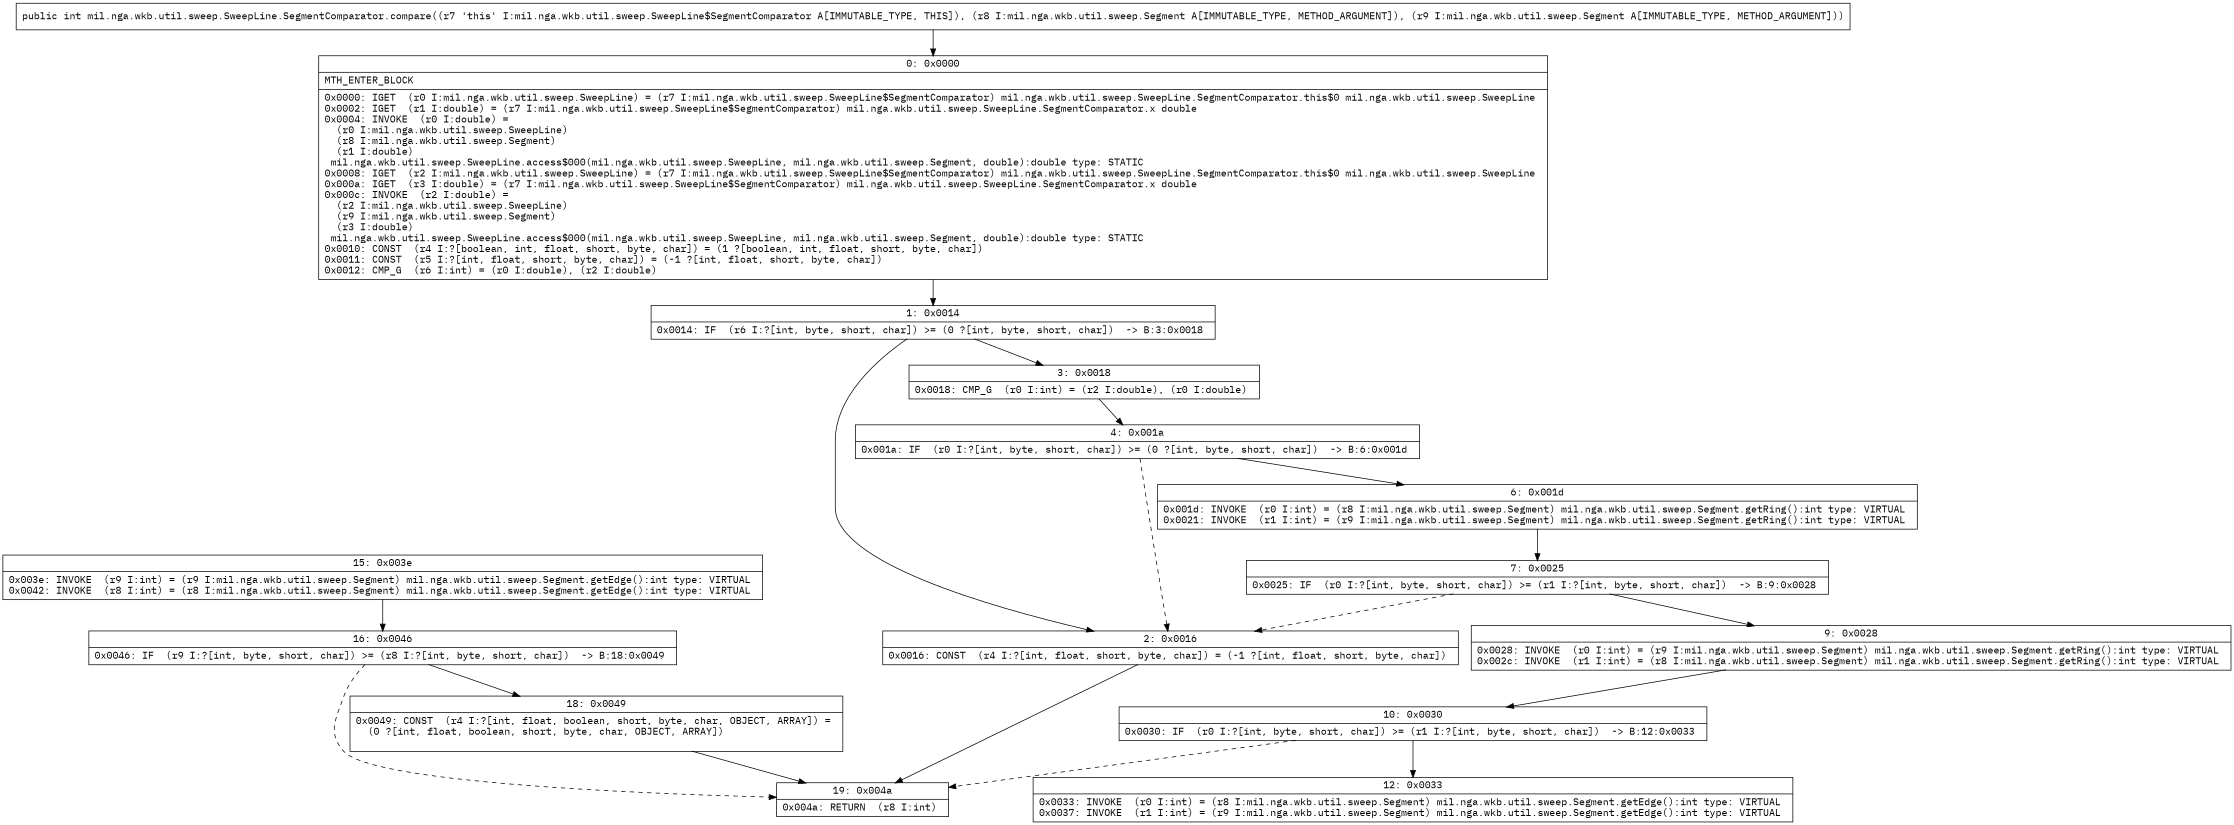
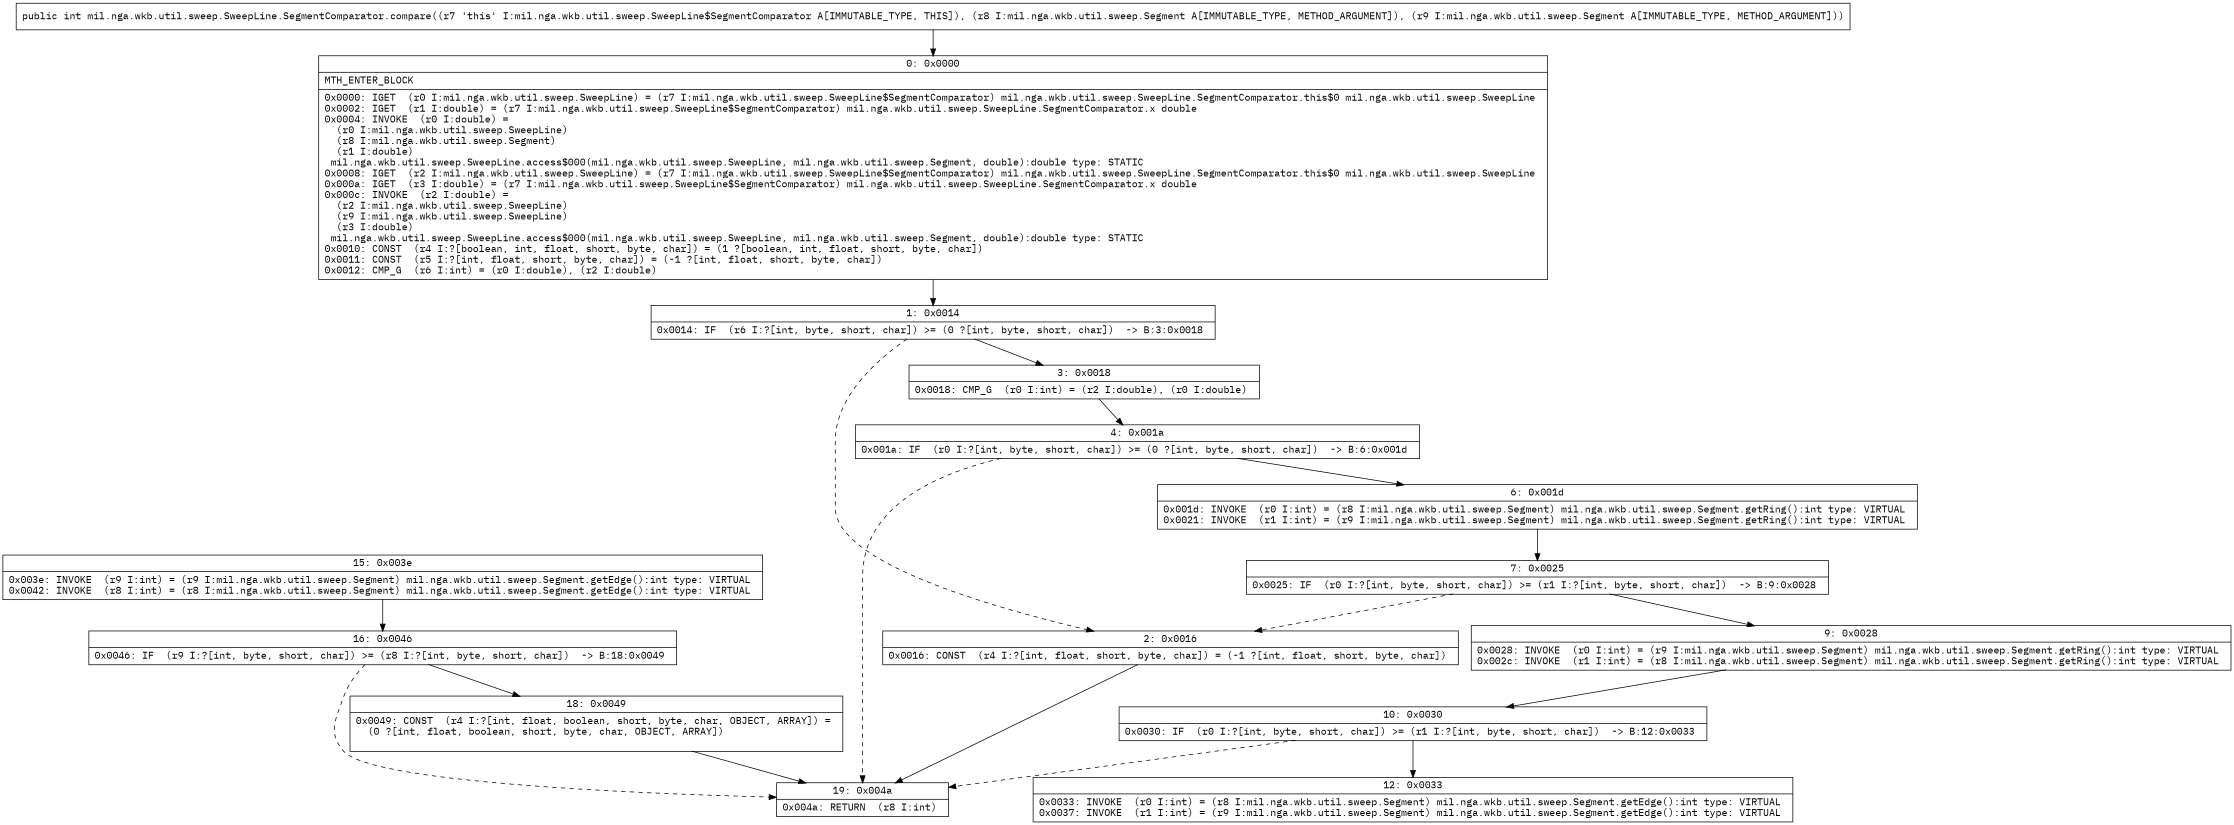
node "0: 0x0000": text "(r9 I:mil.nga.wkb.util.sweep.Segment)" -> "(r9 I:mil.nga.wkb.util.sweep.SweepLine)"
edge "4: 0x001a" -> "2: 0x0016": now "4: 0x001a" -> "19: 0x004a"
edge "1: 0x0014" -> "2: 0x0016": style solid -> dashed
